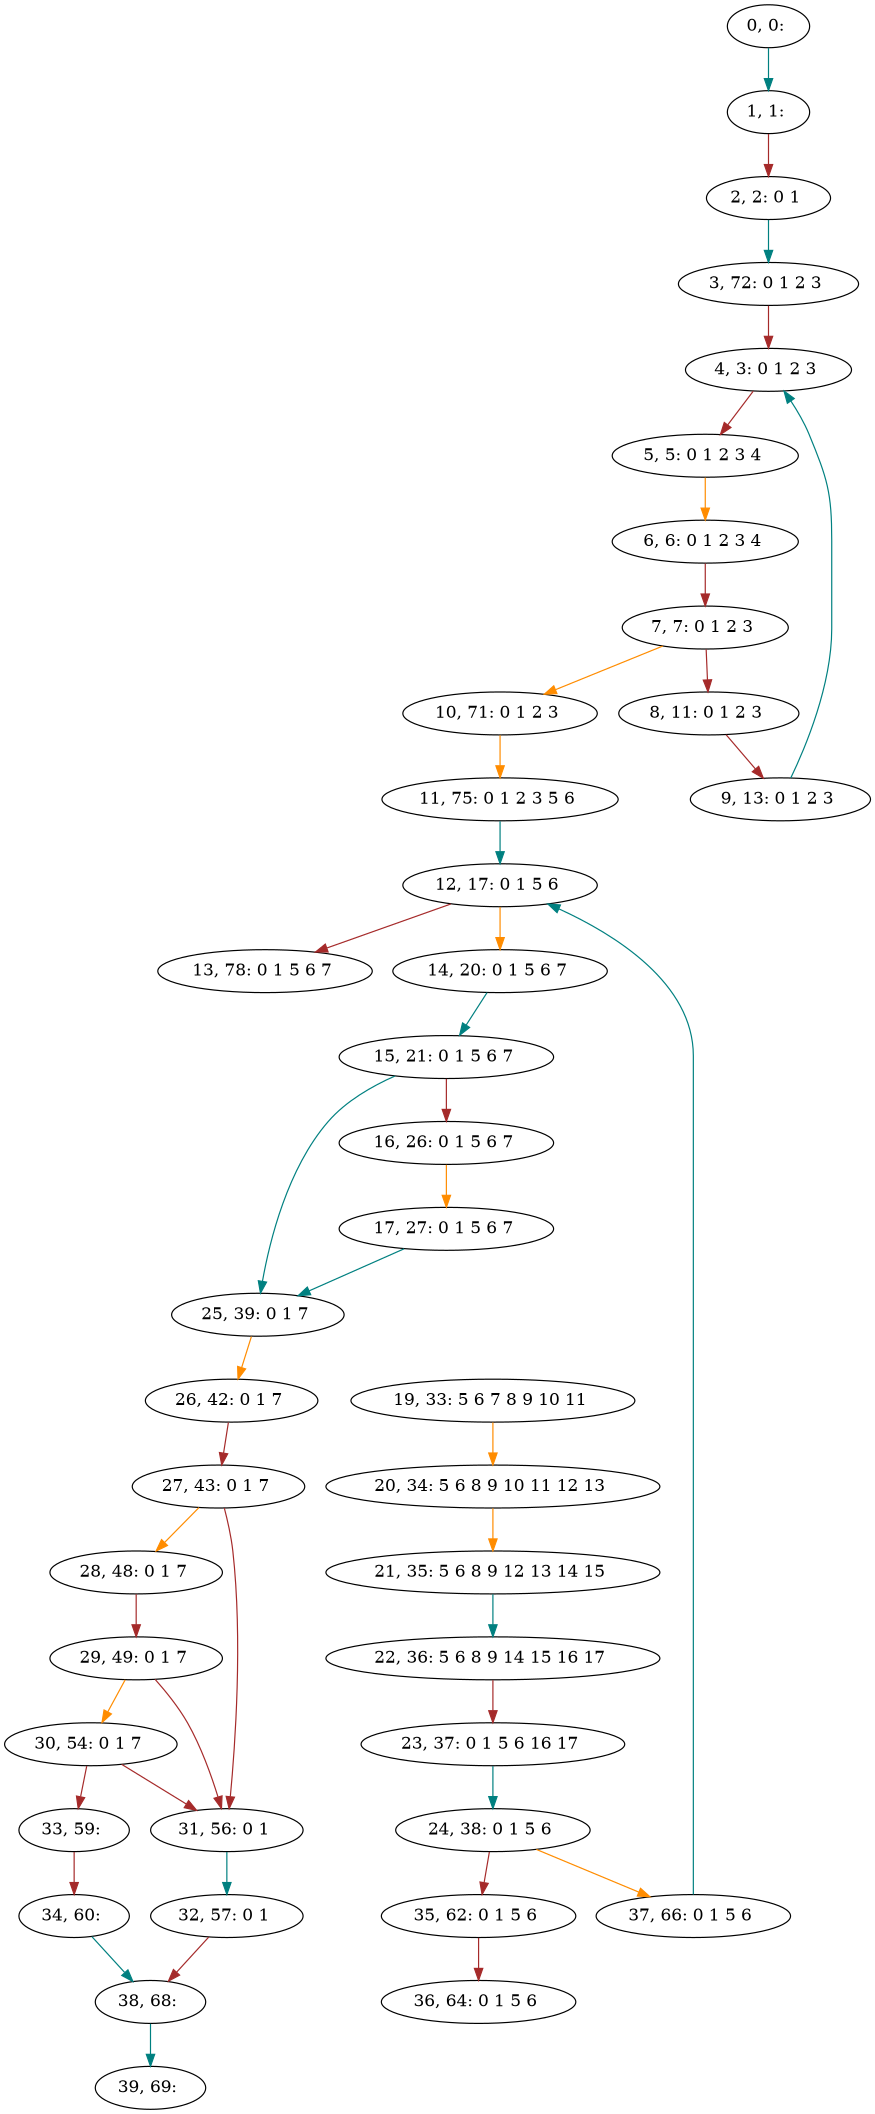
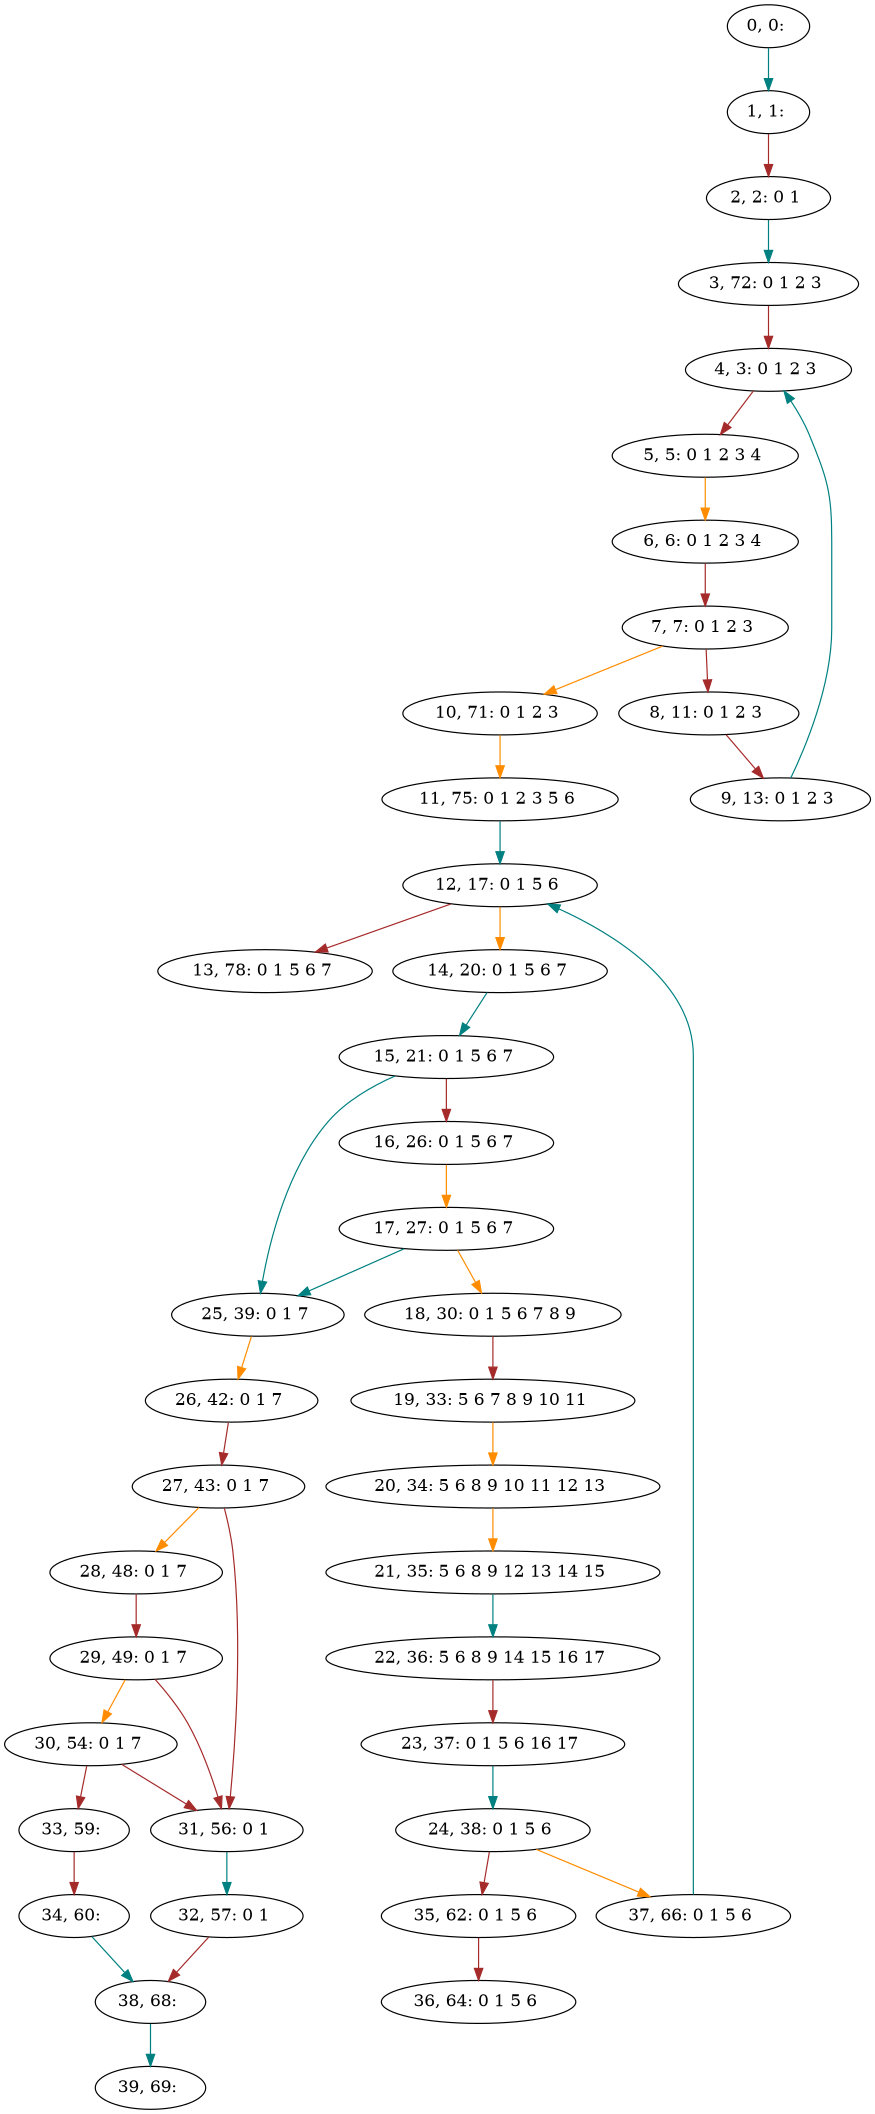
node "18, 30: 0 1 5 6 7 8 9": added
